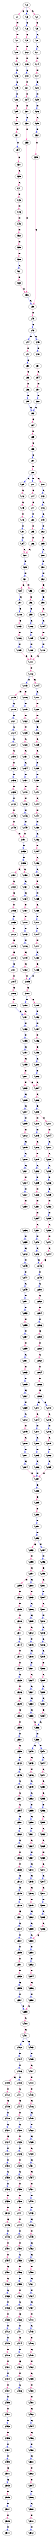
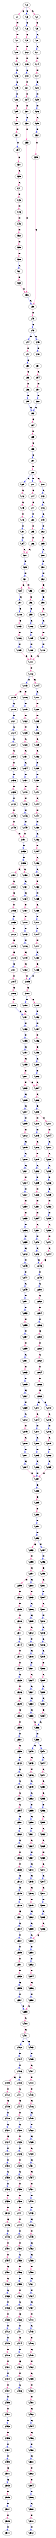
node "S233": added
